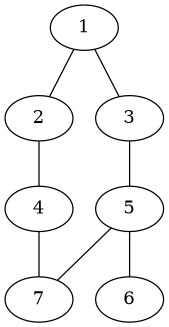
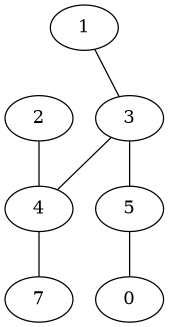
edge "1" -- "2": removed
edge "3" -- "4": added
edge "5" -- "7": removed
node "6": label "6" -> "0"
